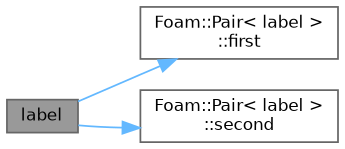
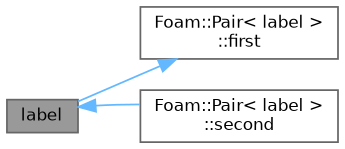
edge "label" -> "Foam::Pair< label > ::second": reversed
